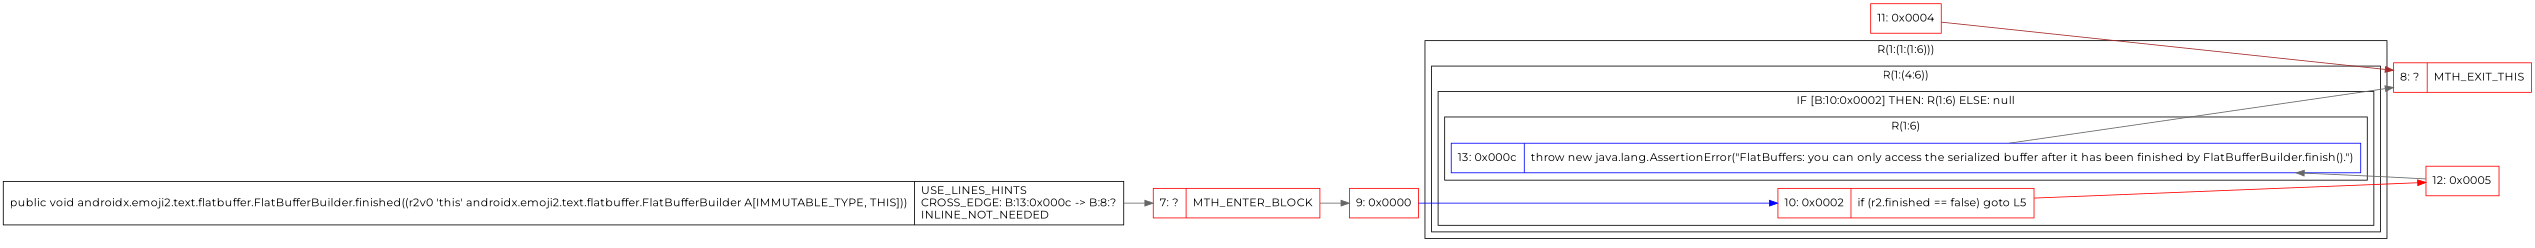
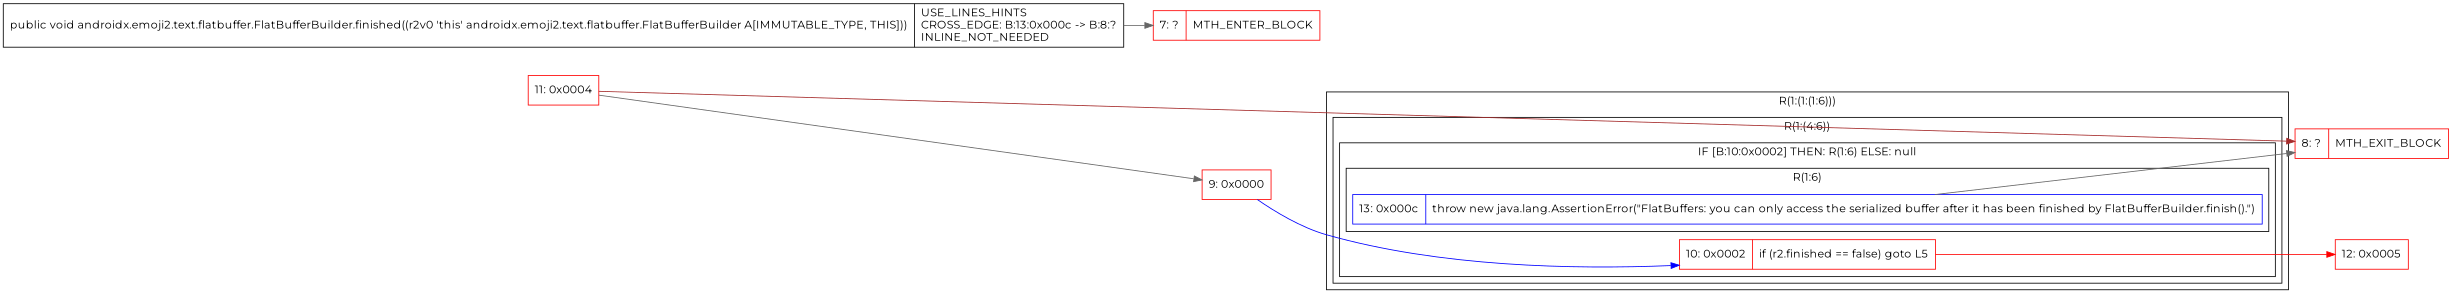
node "8: ?": text "MTH_EXIT_THIS" -> "MTH_EXIT_BLOCK"
edge "12: 0x0005" -> "13: 0x000c": removed
edge "7: ?" -> "9: 0x0000": now "11: 0x0004" -> "9: 0x0000"
